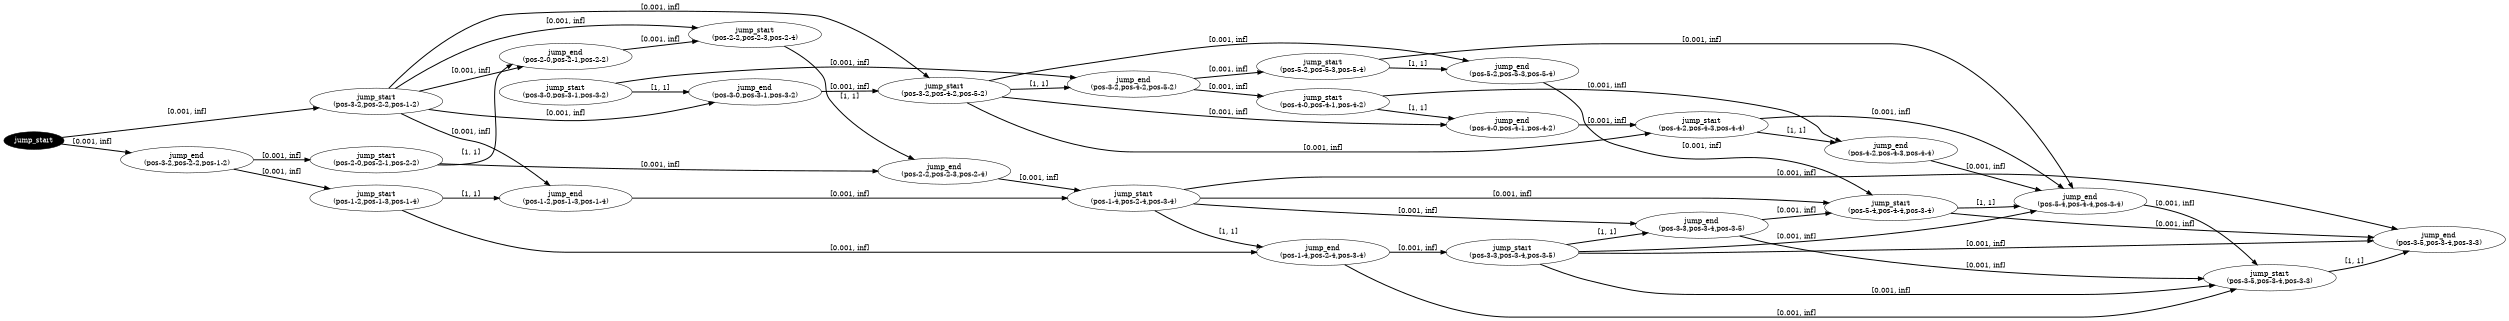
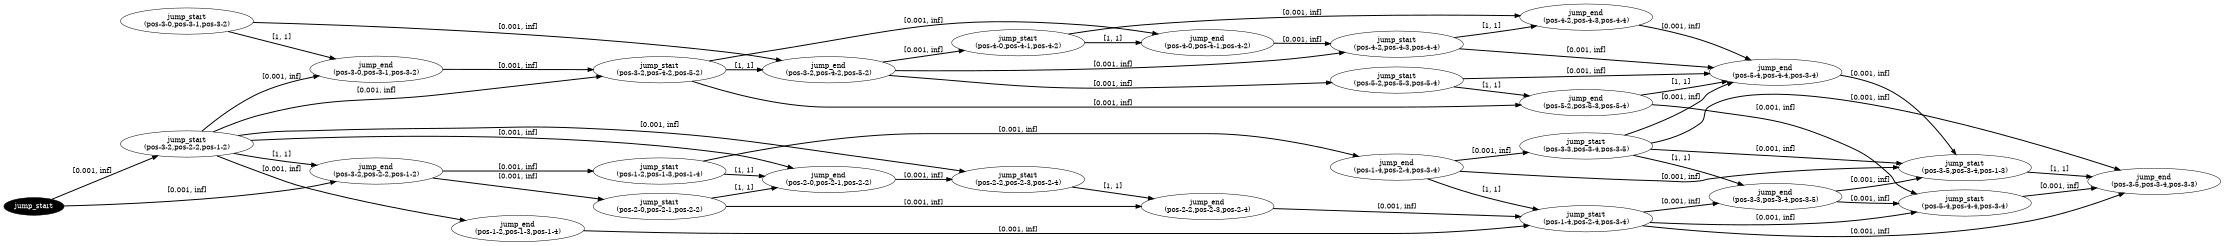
edge "jump_start (pos-3-2,pos-4-2,pos-5-2)" -> "jump_start (pos-4-2,pos-4-3,pos-4-4)": now "jump_end (pos-3-2,pos-4-2,pos-5-2)" -> "jump_start (pos-4-2,pos-4-3,pos-4-4)"
edge "jump_start (pos-3-2,pos-2-2,pos-1-2)" -> "jump_end (pos-3-2,pos-2-2,pos-1-2)": added, label "[1, 1]"
edge "jump_start (pos-1-2,pos-1-3,pos-1-4)" -> "jump_end (pos-1-2,pos-1-3,pos-1-4)": now "jump_start (pos-1-2,pos-1-3,pos-1-4)" -> "jump_end (pos-2-0,pos-2-1,pos-2-2)"
edge "jump_start (pos-5-4,pos-4-4,pos-3-4)" -> "jump_end (pos-5-4,pos-4-4,pos-3-4)": now "jump_end (pos-5-2,pos-5-3,pos-5-4)" -> "jump_end (pos-5-4,pos-4-4,pos-3-4)"
edge "jump_start (pos-1-4,pos-2-4,pos-3-4)" -> "jump_end (pos-1-4,pos-2-4,pos-3-4)": reversed
node "jump_start (pos-3-5,pos-3-4,pos-3-3)": label "jump_start (pos-3-5,pos-3-4,pos-3-3)" -> "jump_start (pos-3-5,pos-3-4,pos-1-3)"
